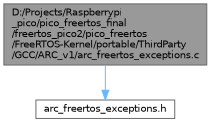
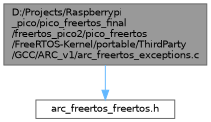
node "arc_freertos_exceptions.h": label "arc_freertos_exceptions.h" -> "arc_freertos_freertos.h"
